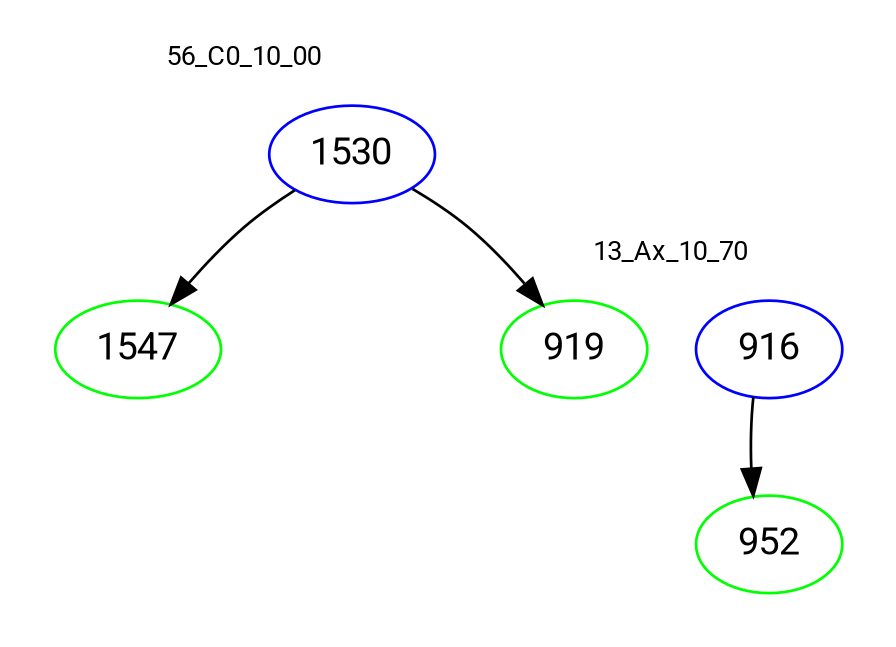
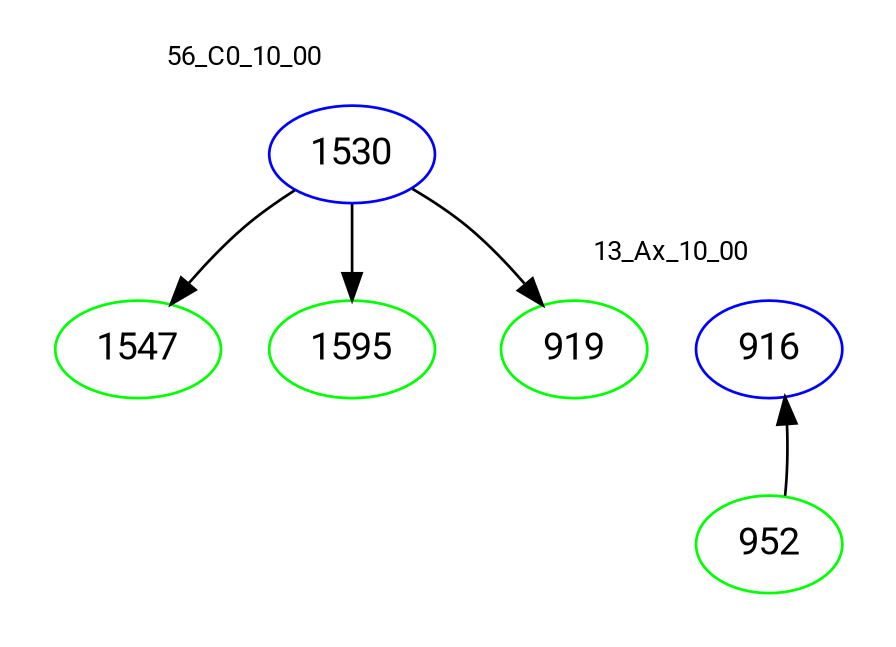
cluster "13_Ax_10_70": label "13_Ax_10_70" -> "13_Ax_10_00"
node "1595": added
edge "916" -> "952": reversed
